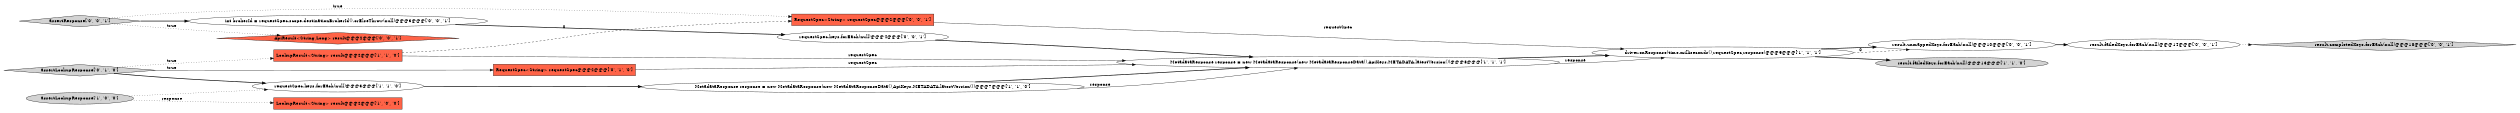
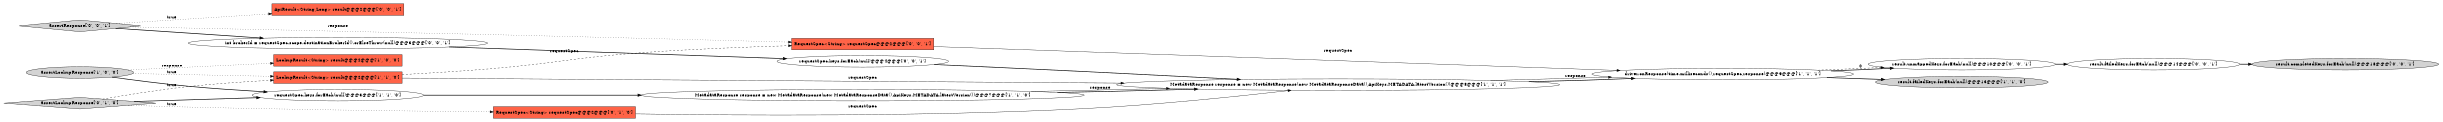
edge "assertResponse['0', '0', '1']" -> "RequestSpec<String> requestSpec@@@2@@@['0', '0', '1']": label "true" -> "response"
edge "LookupResult<String> result@@@2@@@['1', '1', '0']" -> "RequestSpec<String> requestSpec@@@2@@@['0', '0', '1']": label "0" -> "requestSpec"
node "ApiResult<String,Long> result@@@2@@@['0', '0', '1']": shape diamond -> box
edge "result.failedKeys.forEach(null)@@@14@@@['0', '0', '1']" -> "result.completedKeys.forEach(null)@@@18@@@['0', '0', '1']": style dotted -> bold
node "result.completedKeys.forEach(null)@@@18@@@['0', '0', '1']": shape diamond -> ellipse
edge "assertLookupResponse['0', '1', '0']" -> "LookupResult<String> result@@@2@@@['1', '1', '0']": style dotted -> dashed
edge "assertLookupResponse['0', '1', '0']" -> "RequestSpec<String> requestSpec@@@2@@@['0', '1', '0']": style solid -> dotted
edge "assertLookupResponse['1', '0', '0']" -> "LookupResult<String> result@@@2@@@['1', '1', '0']": added, label "true"
edge "assertLookupResponse['1', '0', '0']" -> "requestSpec.keys.forEach(null)@@@3@@@['1', '1', '0']": style dotted -> bold
